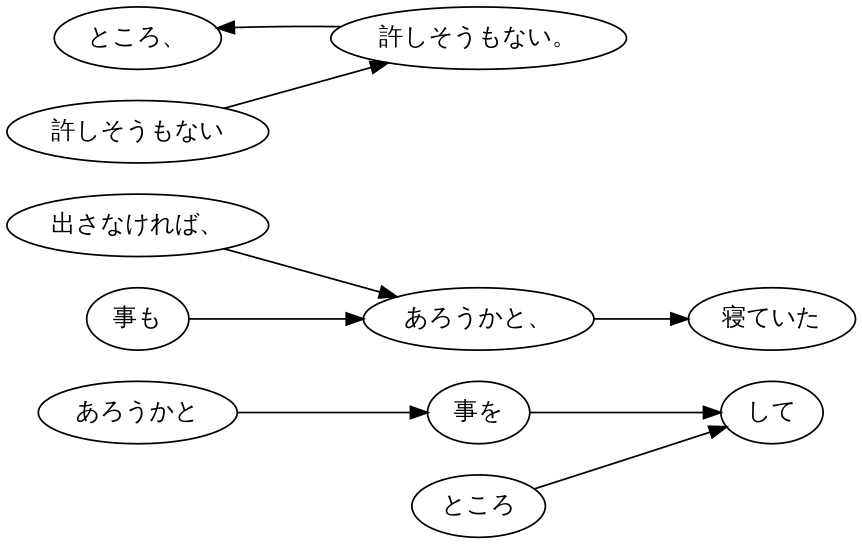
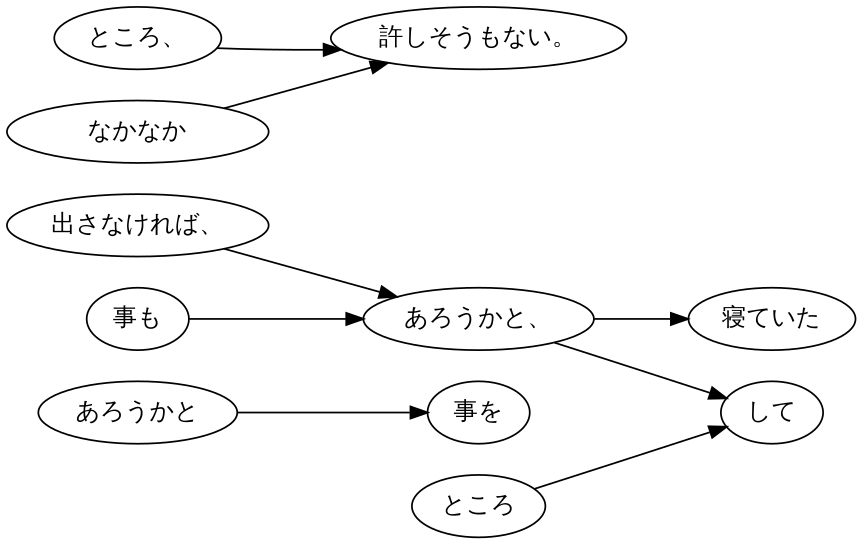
edge "許しそうもない。" -> "ところ、": reversed
node "許しそうもない": label "許しそうもない" -> "なかなか"
edge "事を" -> "して": now "あろうかと、" -> "して"
